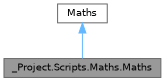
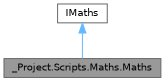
node "Maths": label "Maths" -> "IMaths"
